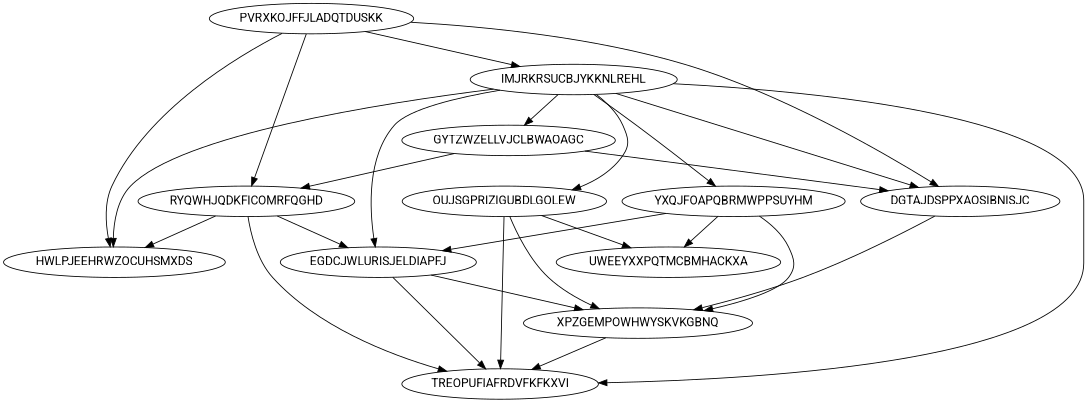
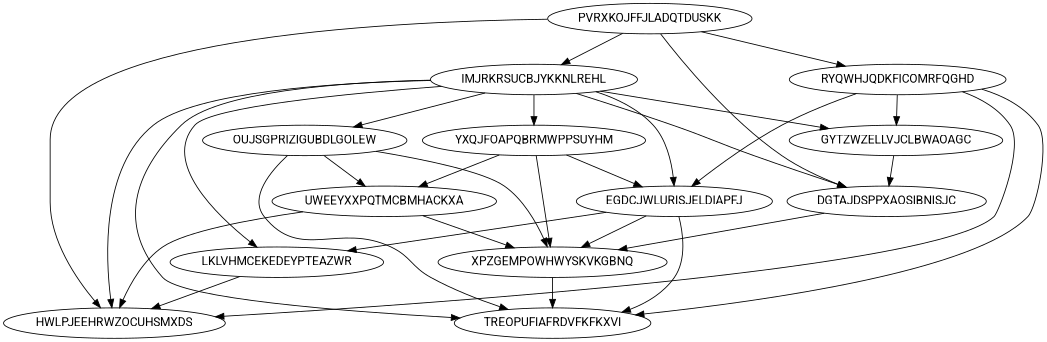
edge "GYTZWZELLVJCLBWAOAGC" -> "RYQWHJQDKFICOMRFQGHD": reversed
edge "UWEEYXXPQTMCBMHACKXA" -> "XPZGEMPOWHWYSKVKGBNQ": added
edge "UWEEYXXPQTMCBMHACKXA" -> "HWLPJEEHRWZOCUHSMXDS": added
node "LKLVHMCEKEDEYPTEAZWR": added
